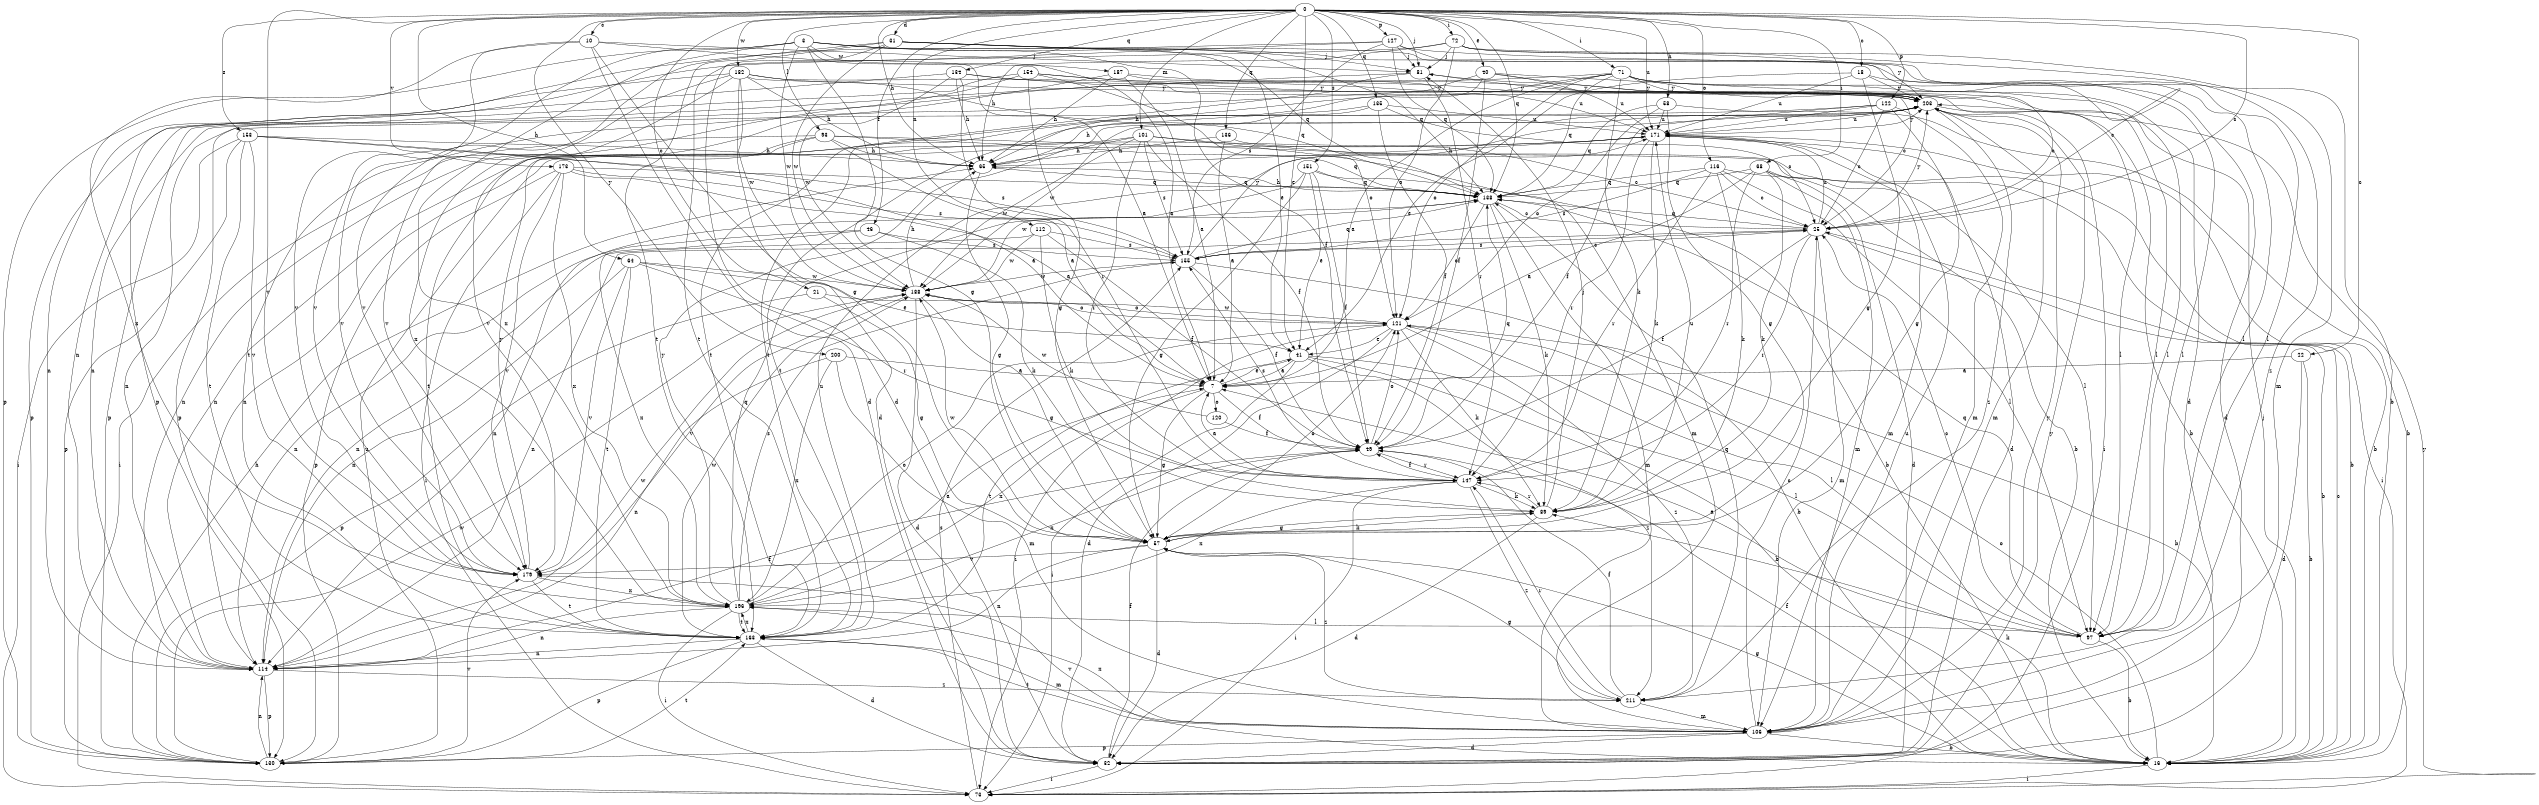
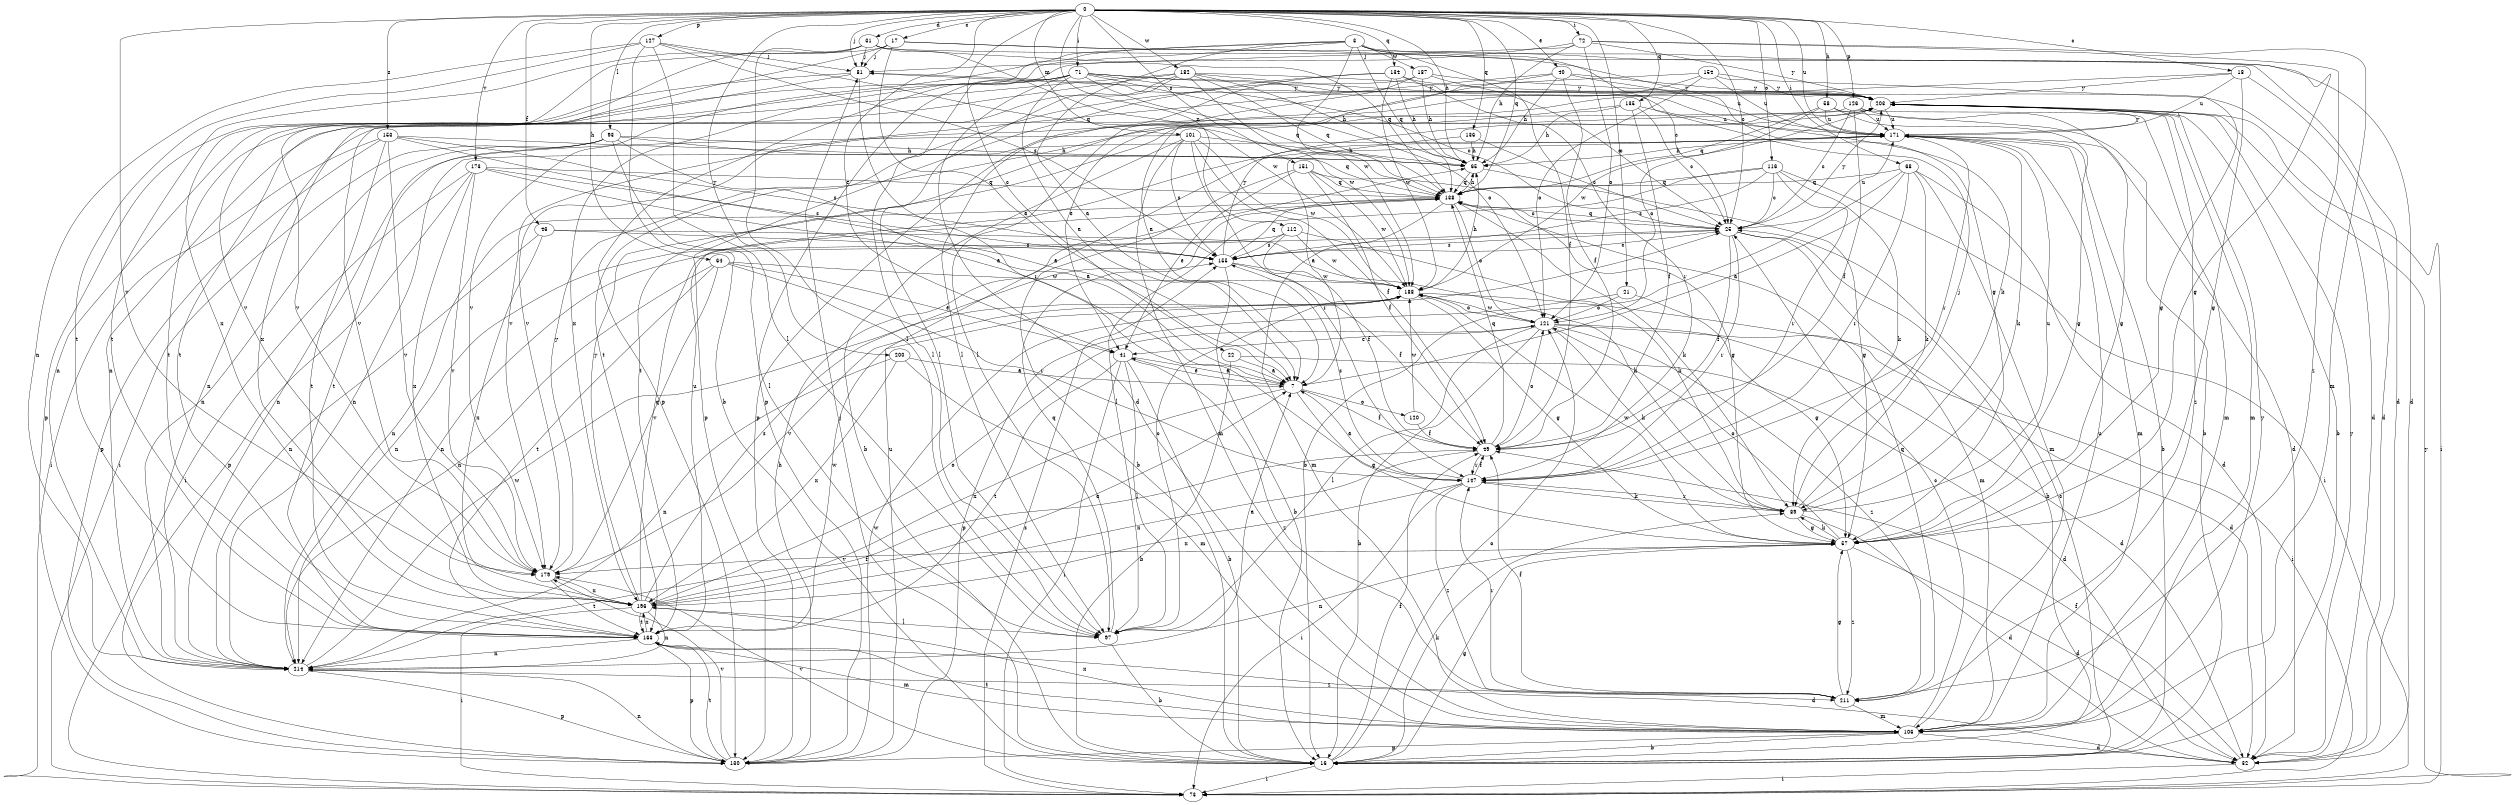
node "10": label "10" -> "17"
edge "31" -> "41": removed, label "e"
node "122": label "122" -> "126"
node "114": label "114" -> "214"
